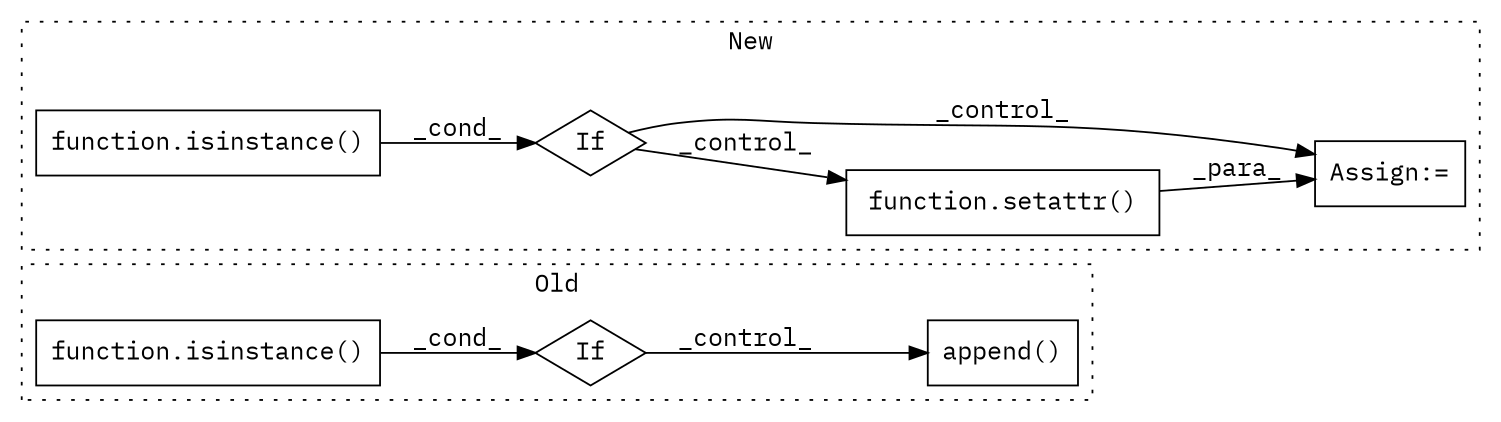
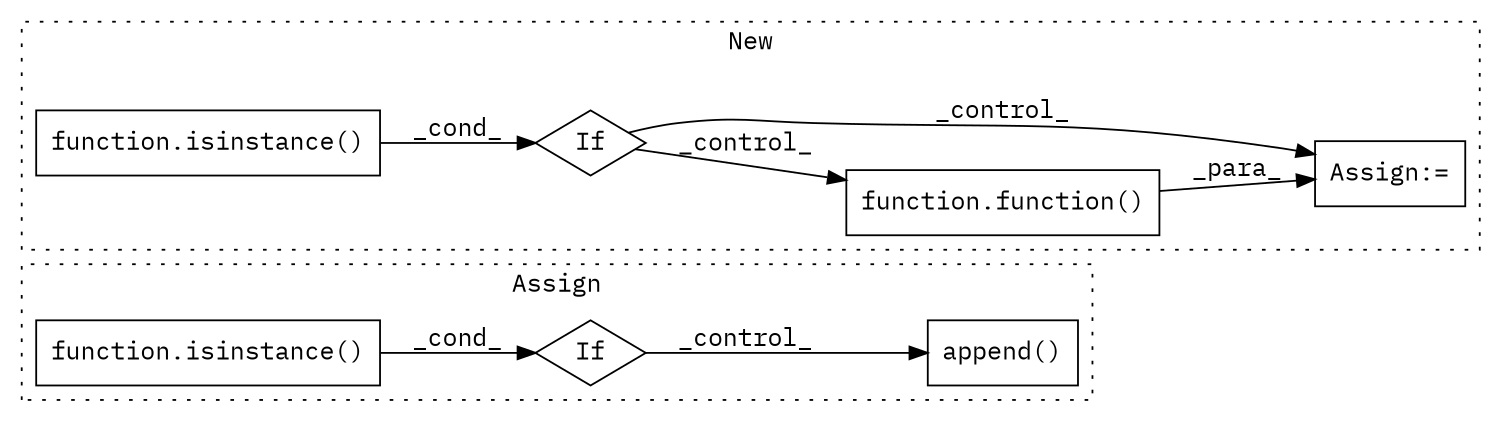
node "function.setattr()": label "function.setattr()" -> "function.function()"
cluster "Old": label "Old" -> "Assign"
